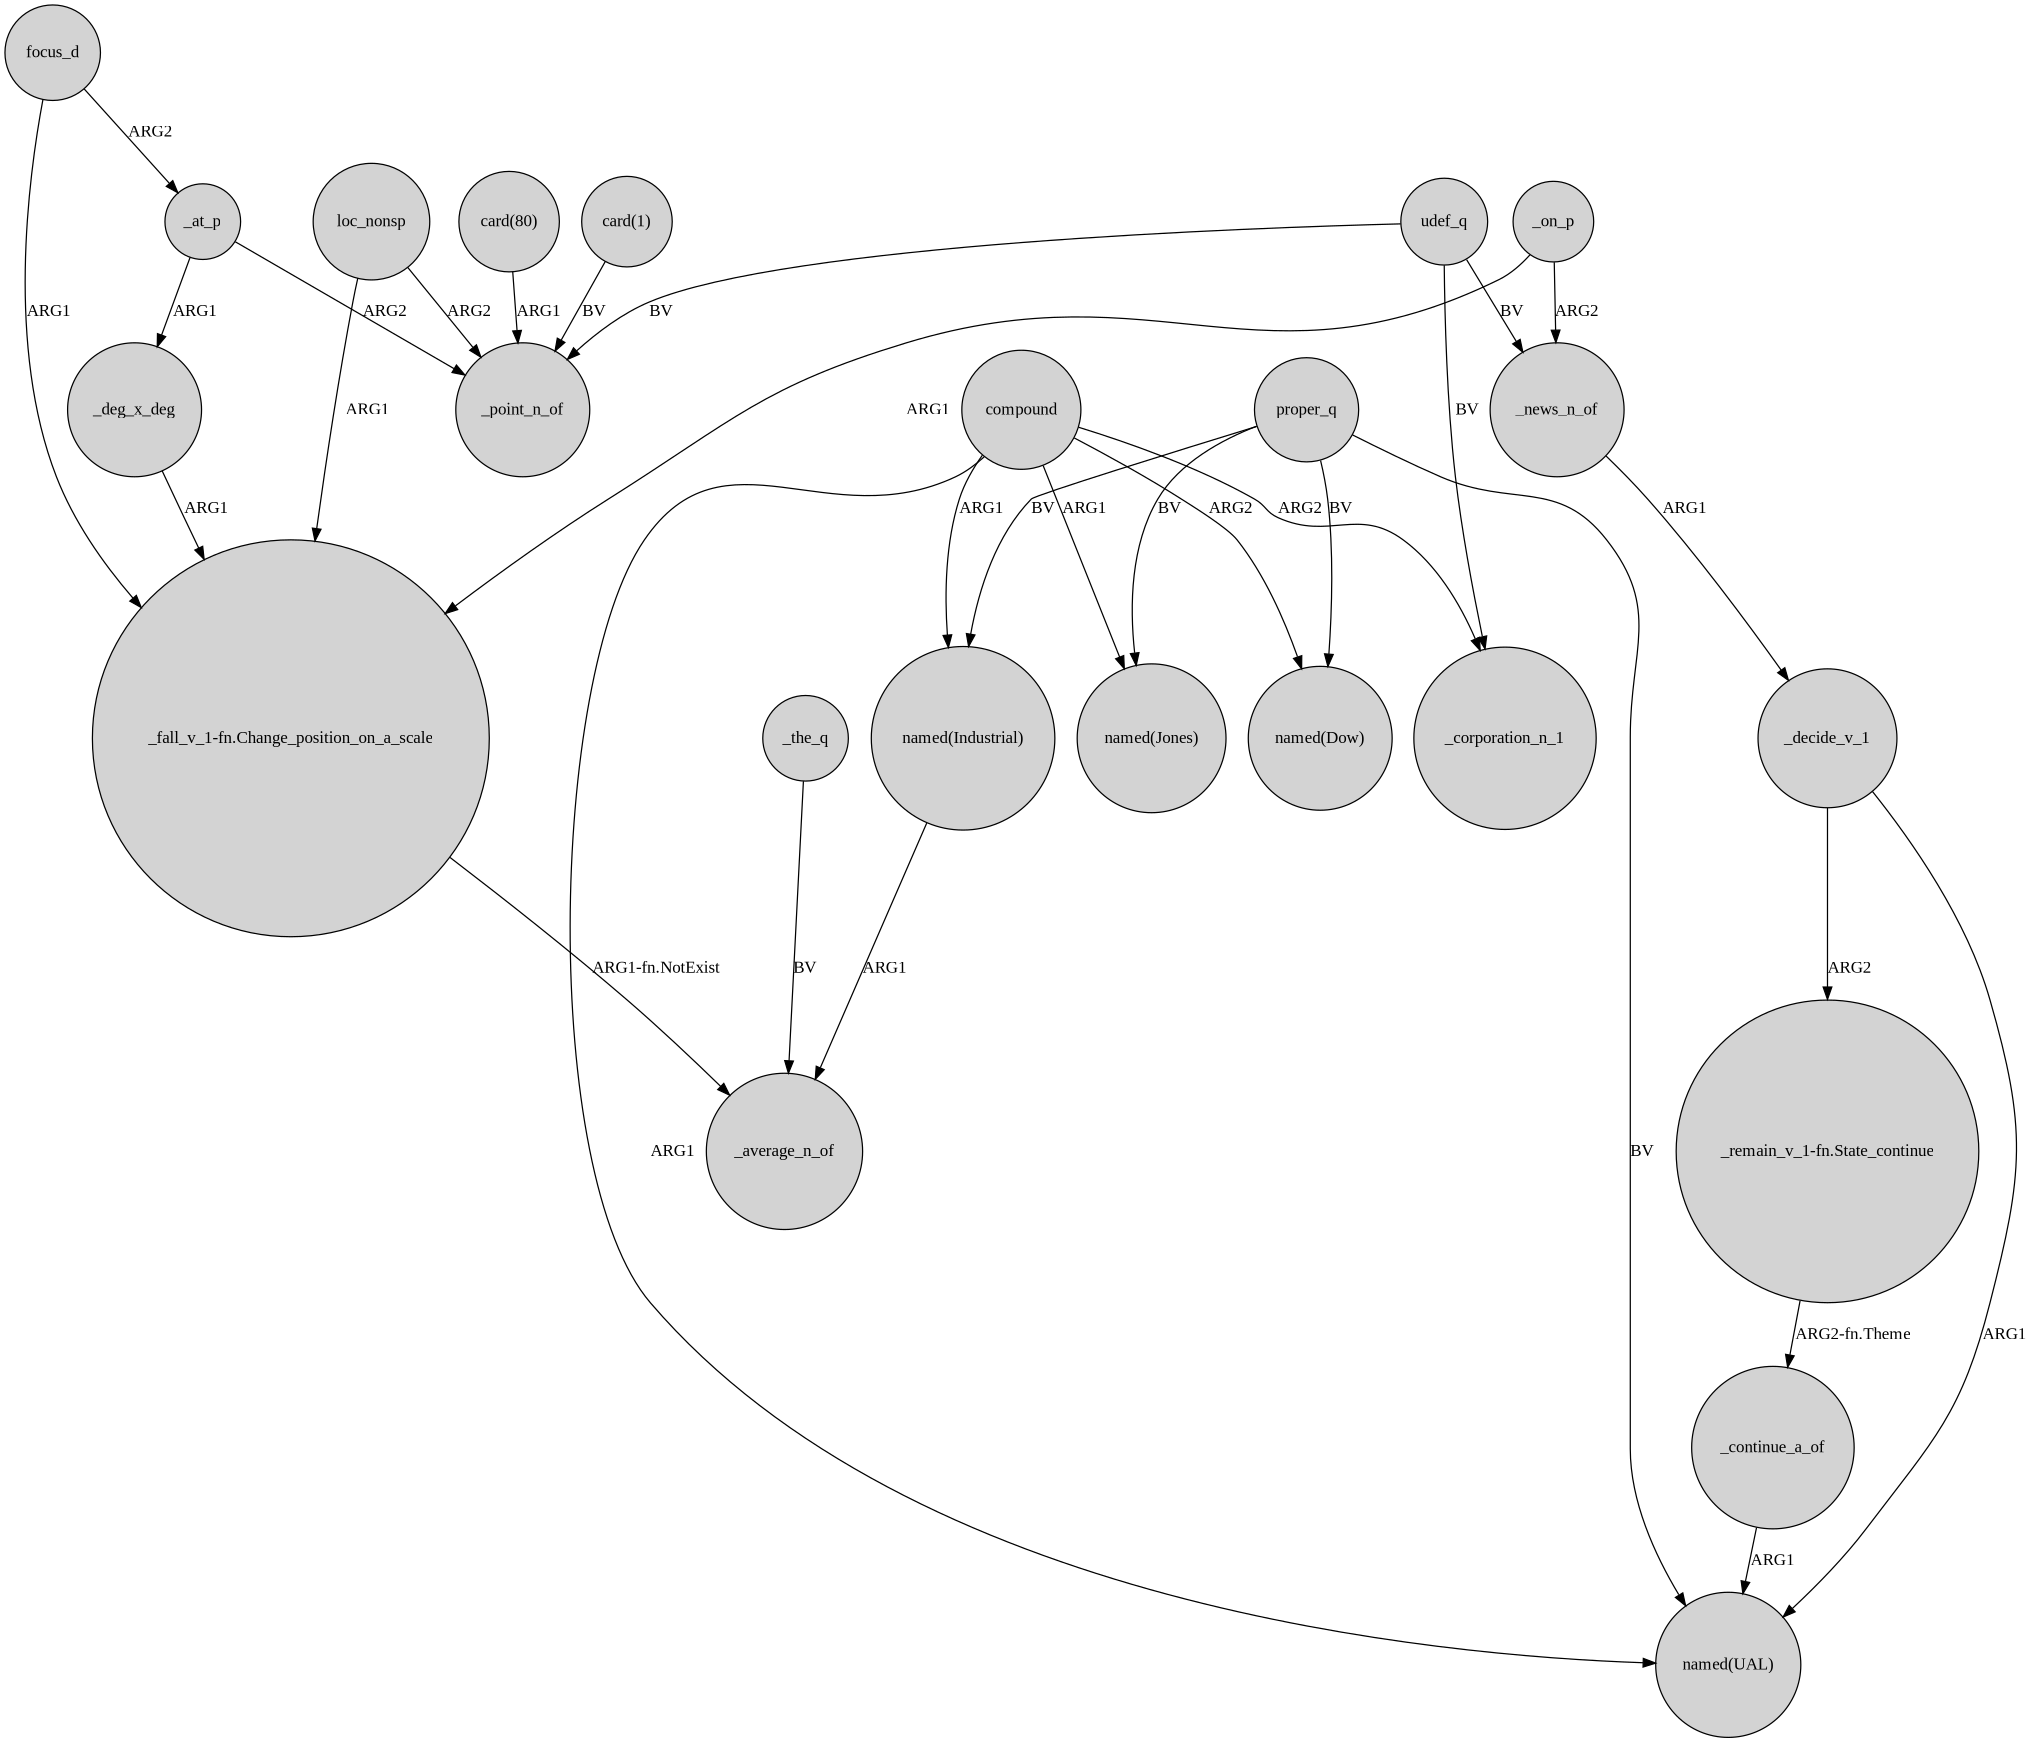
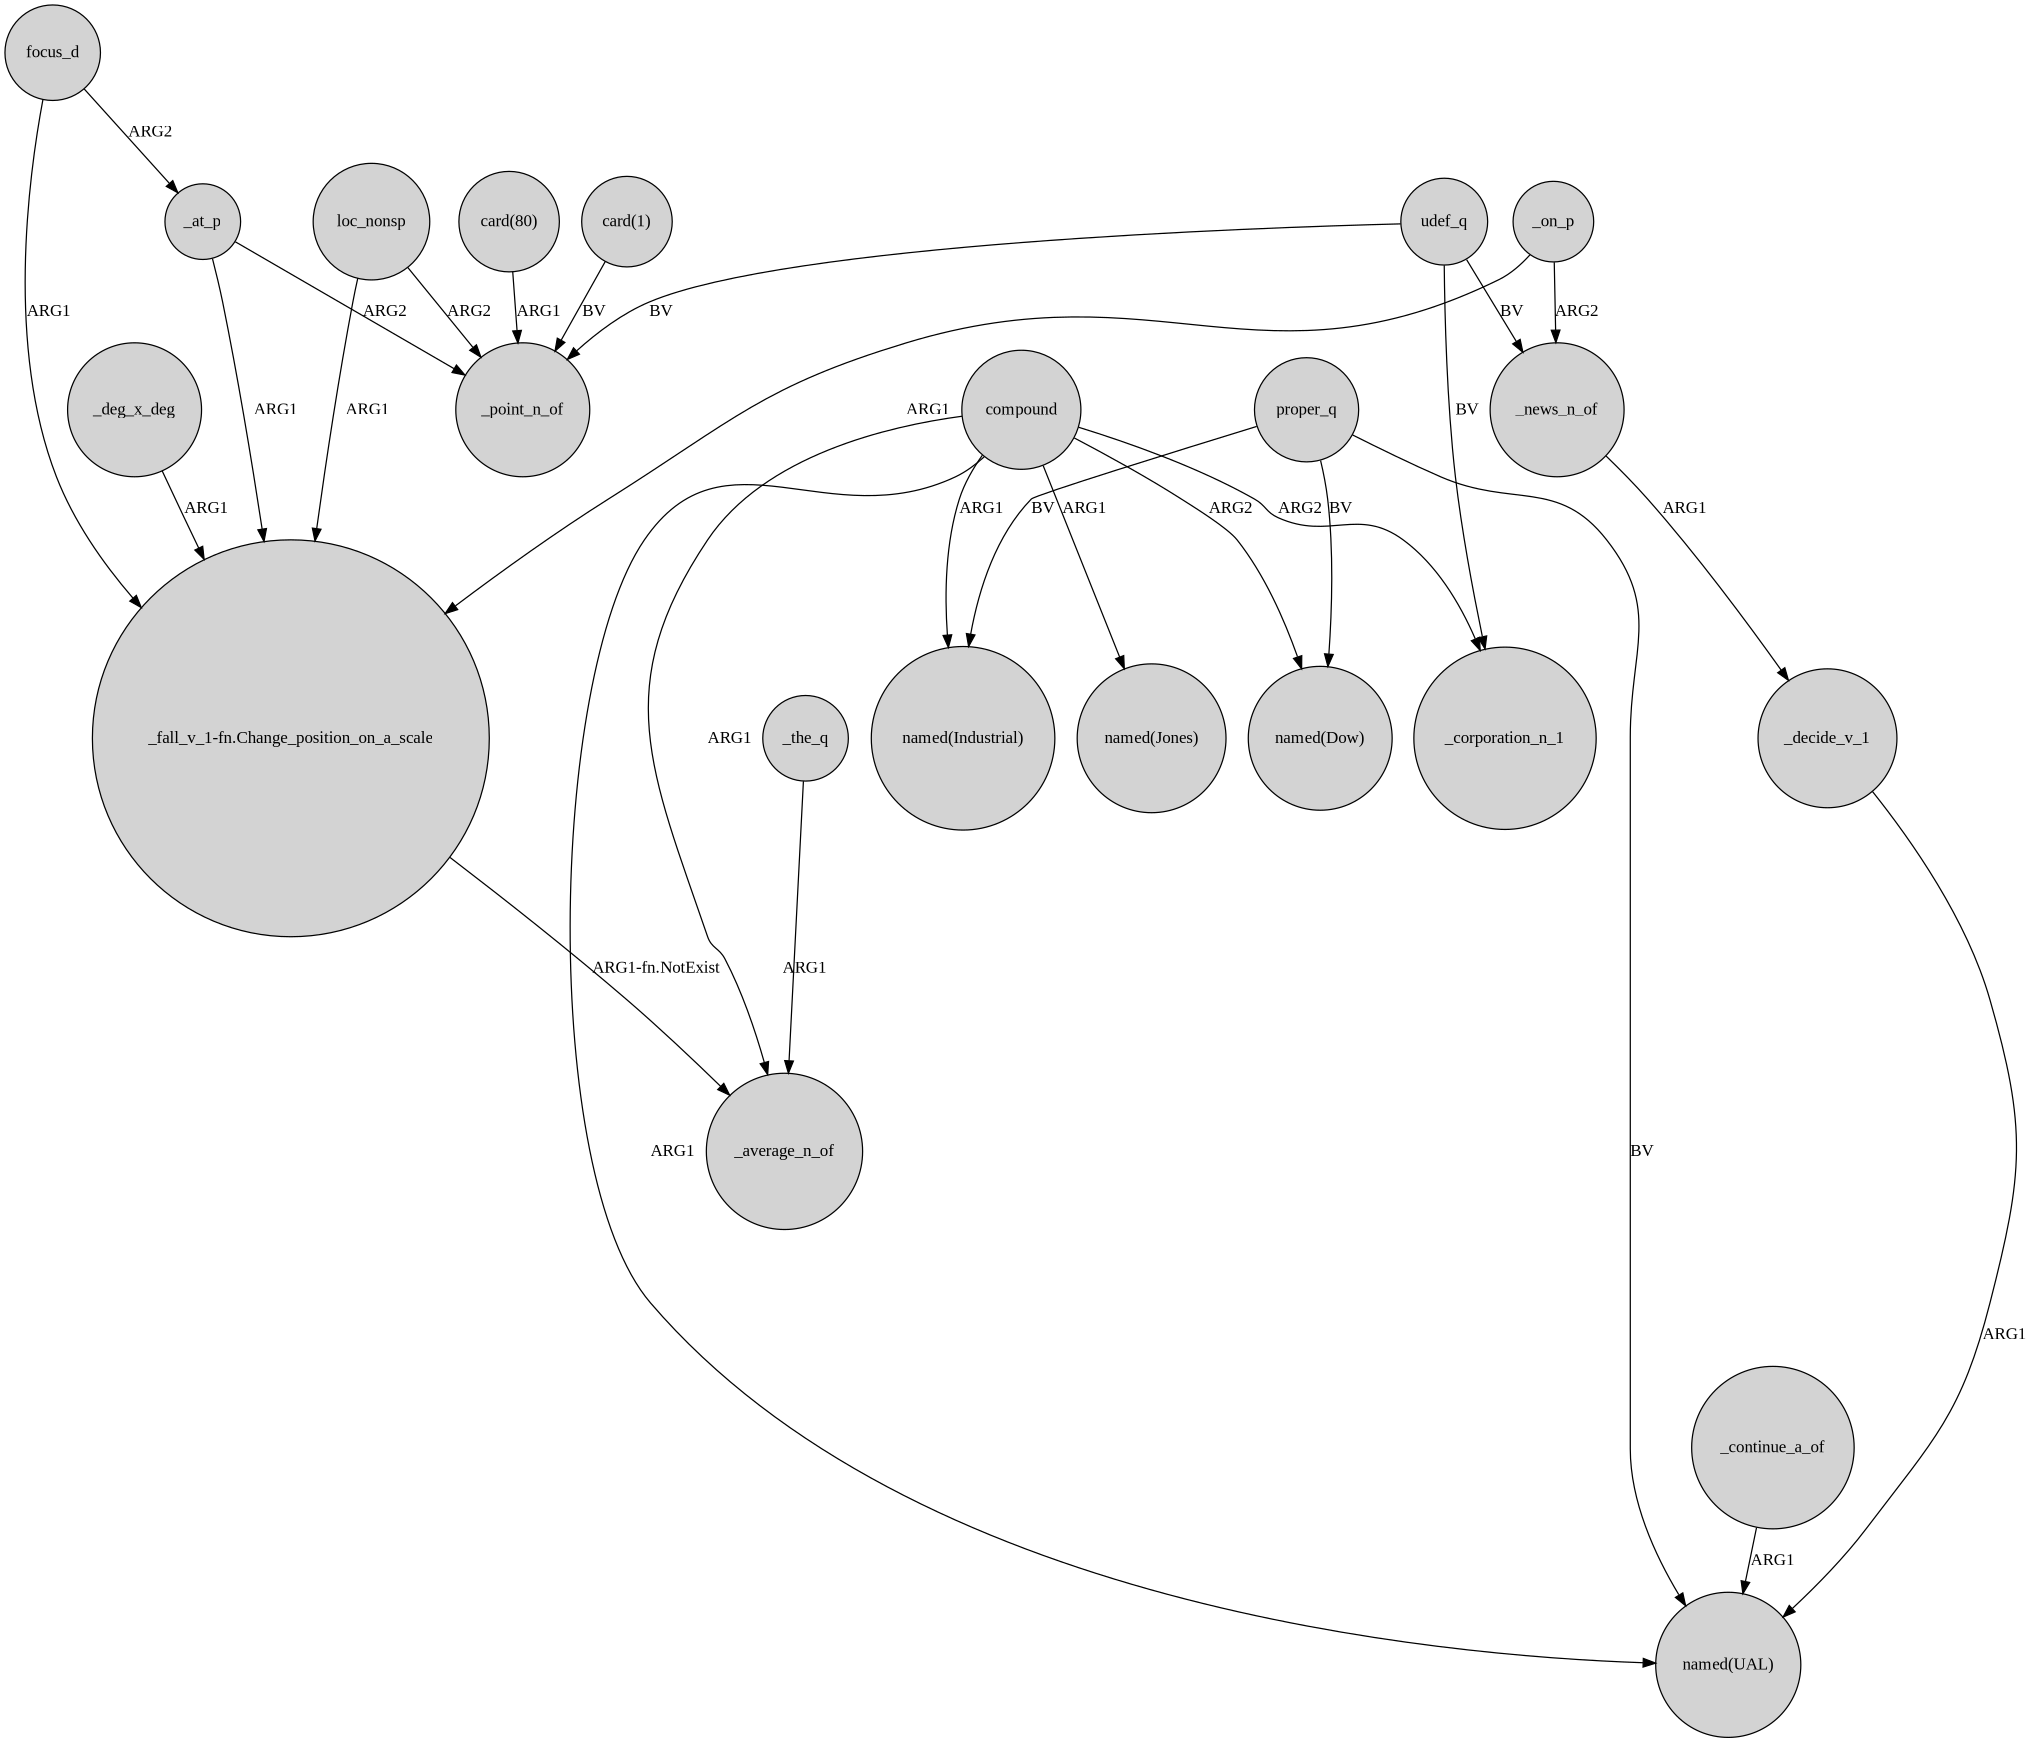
edge "_at_p" -> "_deg_x_deg": now "_at_p" -> "_fall_v_1-fn.Change_position_on_a_scale"
edge "proper_q" -> "named(Jones)": removed, label "BV"
edge "named(Industrial)" -> "_average_n_of": now "compound" -> "_average_n_of"
edge "_the_q" -> "_average_n_of": label "BV" -> "ARG1"
node "_remain_v_1-fn.State_continue": removed
